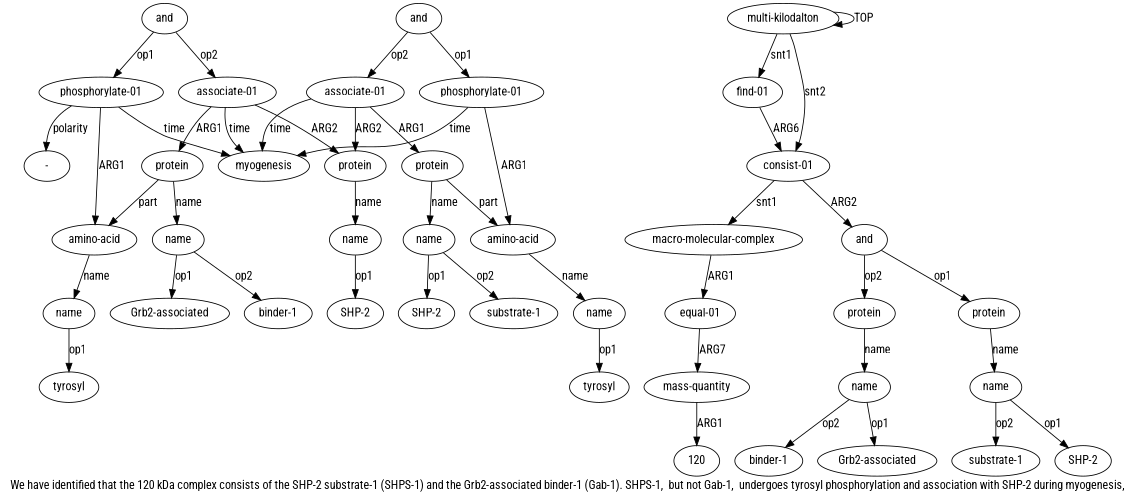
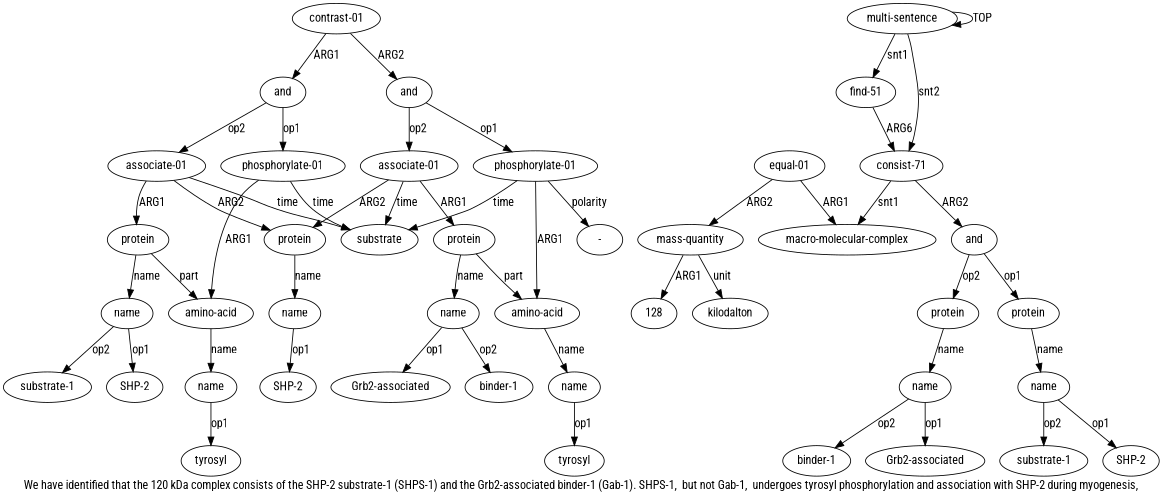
node "contrast-01": added
node "multi-kilodalton": label "multi-kilodalton" -> "multi-sentence"
node "find-01": label "find-01" -> "find-51"
node "myogenesis": label "myogenesis" -> "substrate"
node "consist-01": label "consist-01" -> "consist-71"
edge "macro-molecular-complex" -> "equal-01": reversed
node "kilodalton": added
edge "equal-01" -> "mass-quantity": label "ARG7" -> "ARG2"
node "120": label "120" -> "128"
